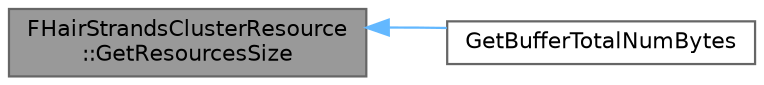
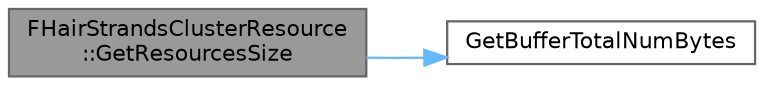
edge "GetBufferTotalNumBytes" -> "FHairStrandsClusterResource ::GetResourcesSize": reversed
